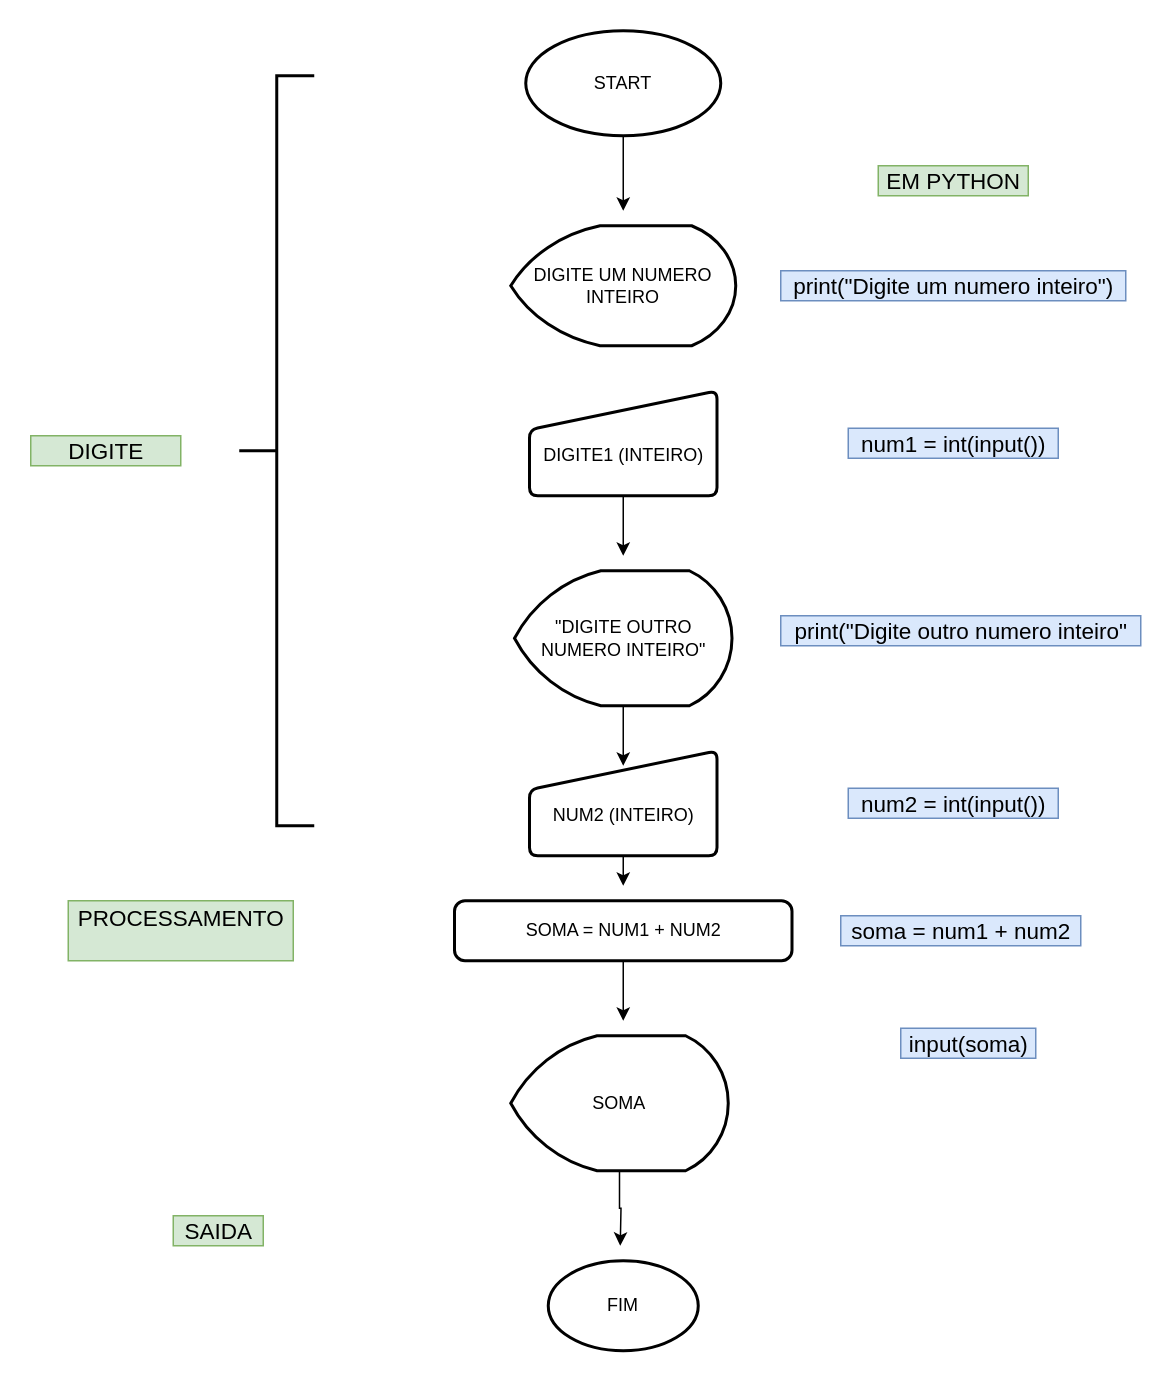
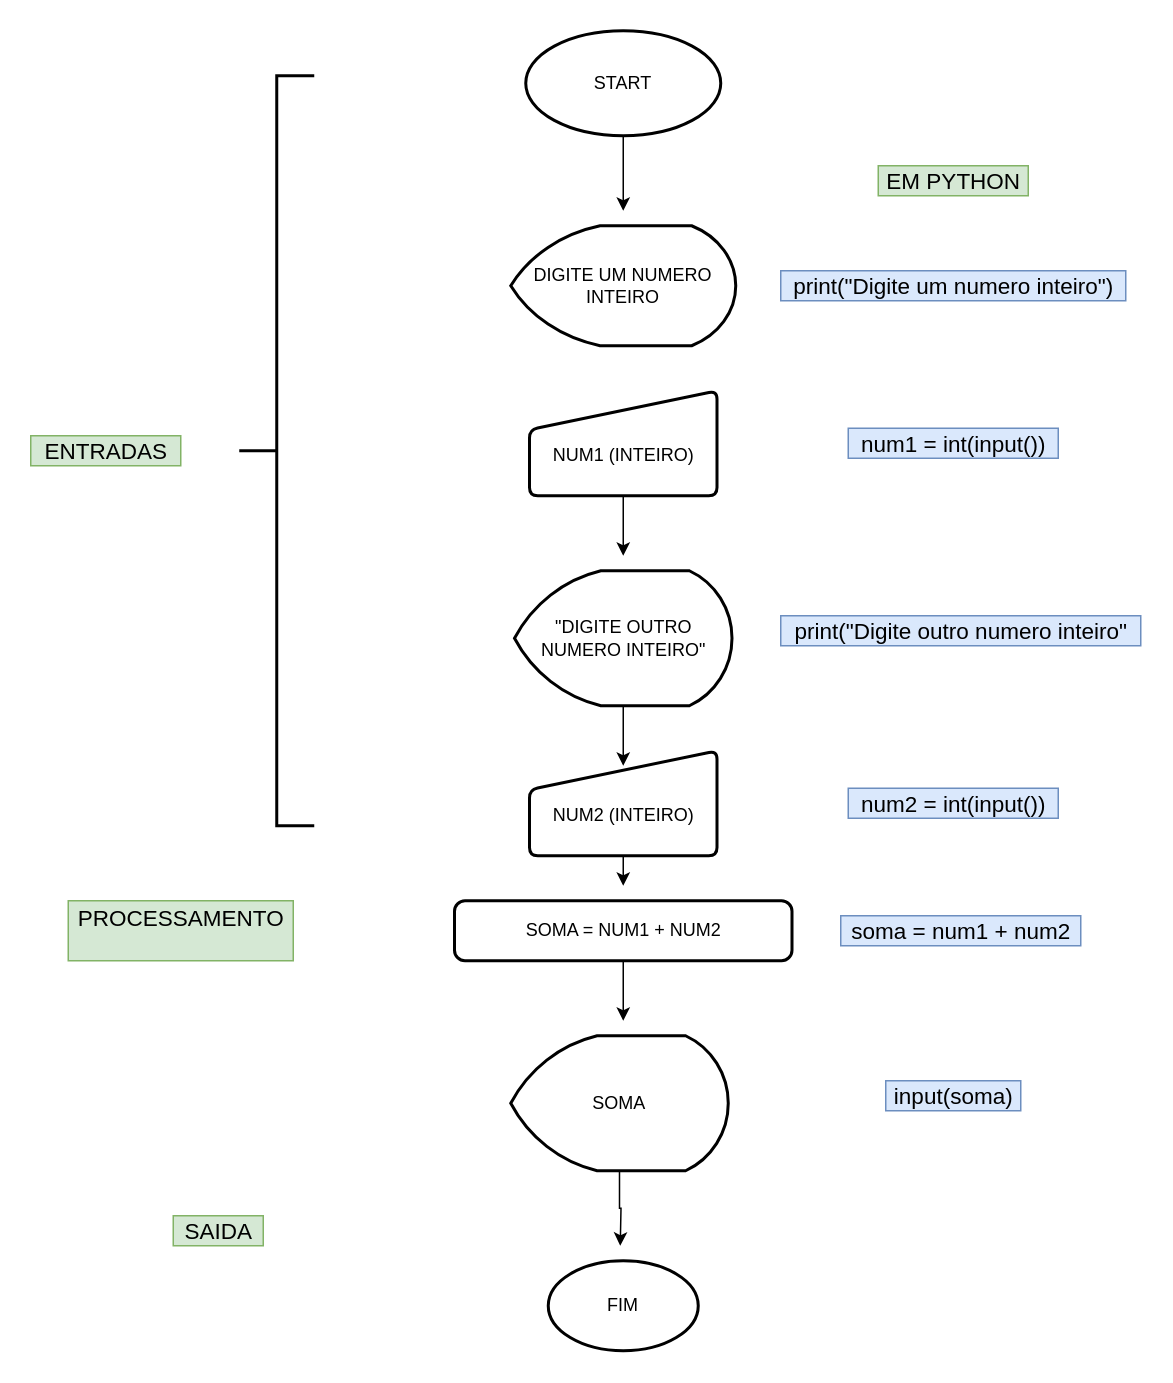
node "DIGITE1 (INTEIRO)": label "DIGITE1 (INTEIRO)" -> "NUM1 (INTEIRO)"
node "DIGITE": label "DIGITE" -> "ENTRADAS"
node "input(soma)": moved (968, 1043) -> (953, 1096)
